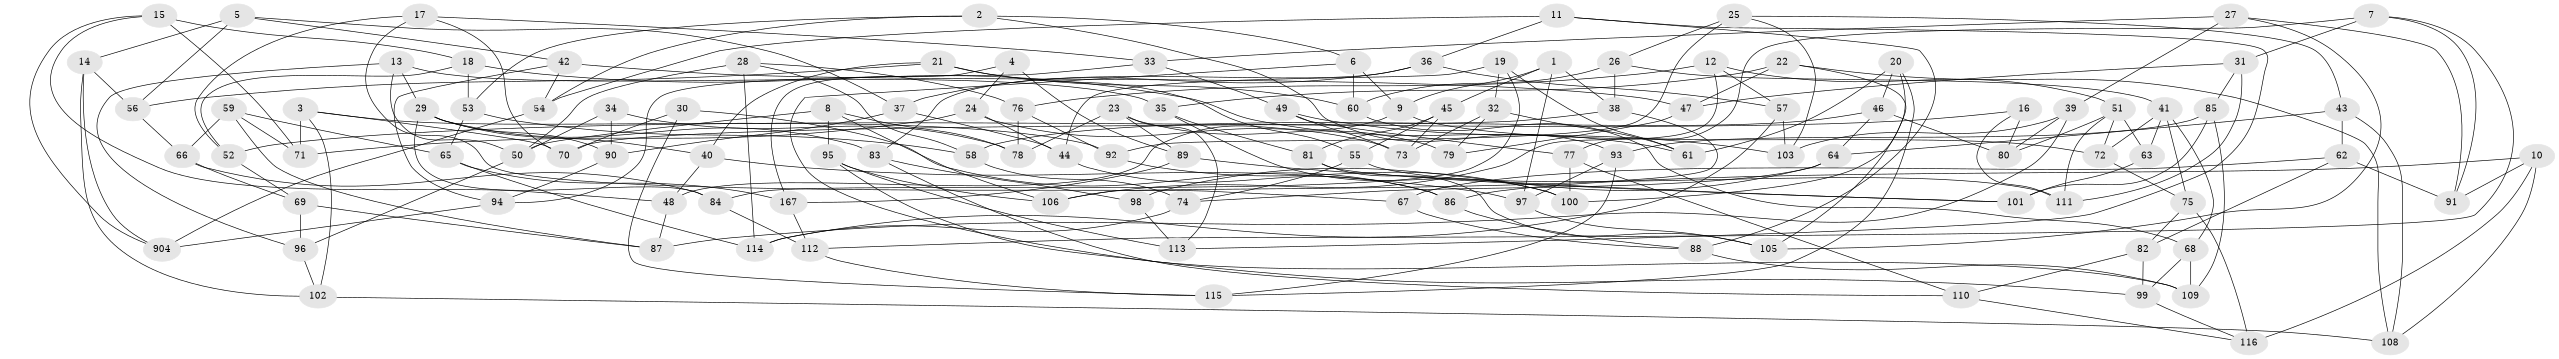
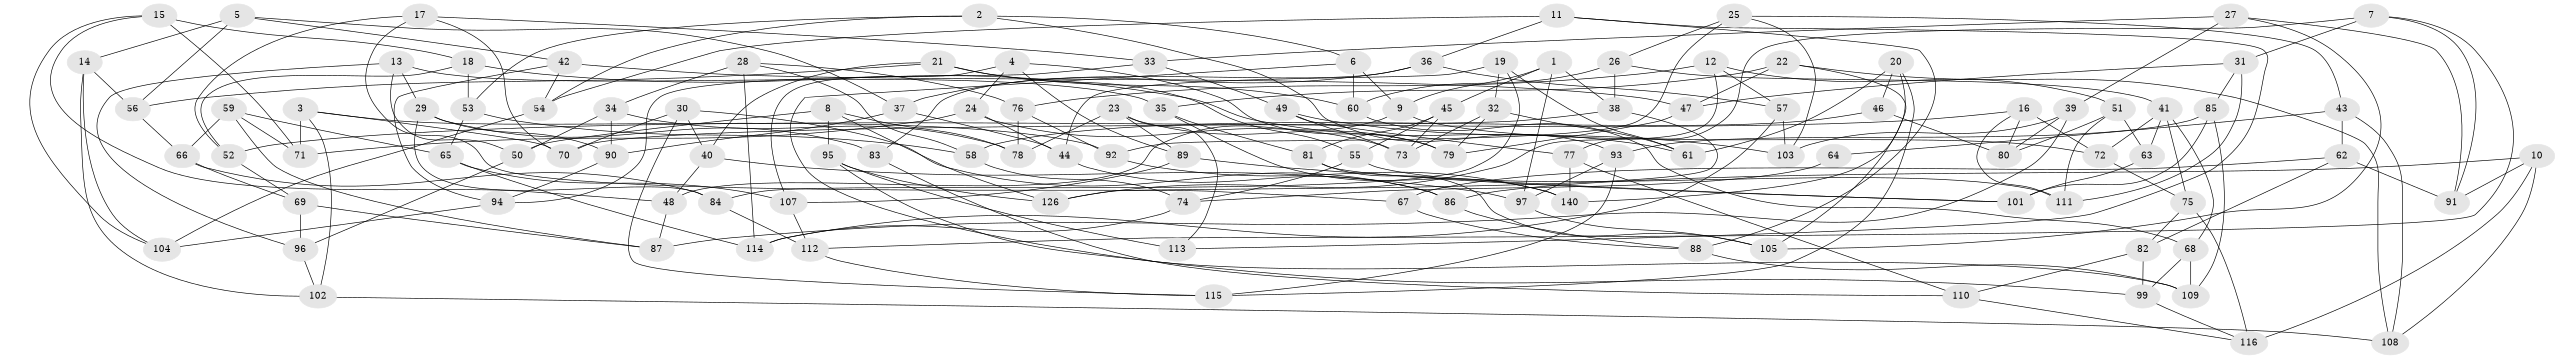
edge "28" -- "50": now "28" -- "34"
edge "4" -- "79": added
edge "46" -- "64": removed
edge "51" -- "72": now "16" -- "72"
edge "29" -- "40": now "30" -- "40"
node "167": label "167" -> "107"
node "106": label "106" -> "126"
node "98": removed
node "100": label "100" -> "140"
node "904": label "904" -> "104"
